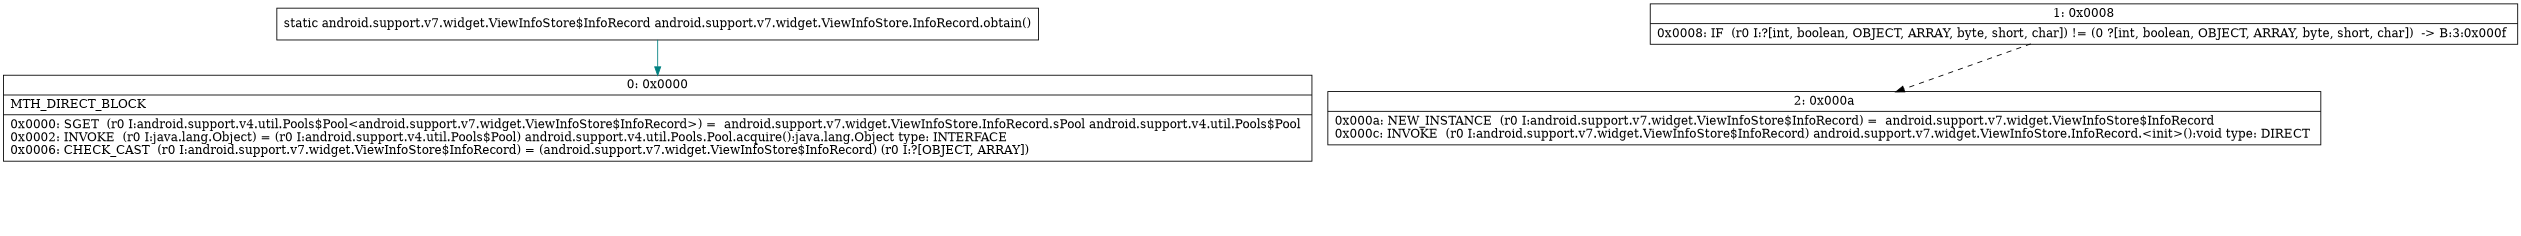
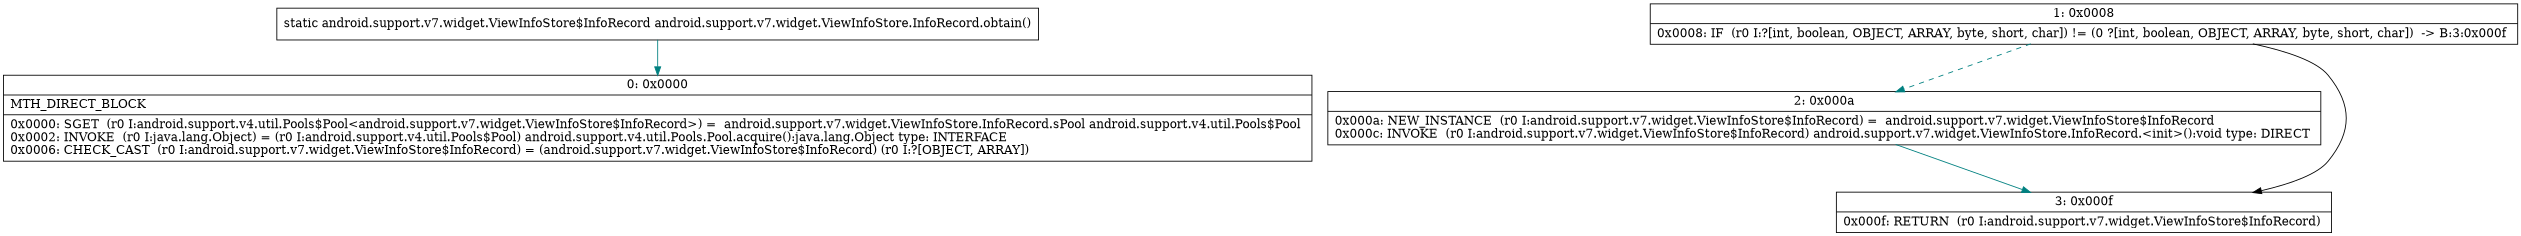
edge "1: 0x0008" -> "2: 0x000a": color black -> teal
node "3: 0x000f": added
